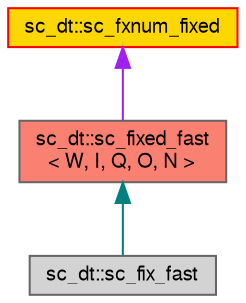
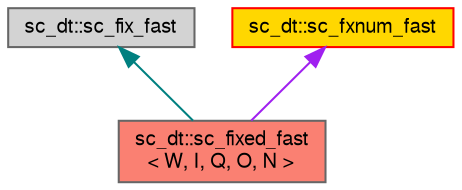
node "sc_dt::sc_fxnum_fixed": label "sc_dt::sc_fxnum_fixed" -> "sc_dt::sc_fxnum_fast"
edge "sc_dt::sc_fix_fast" -> "sc_dt::sc_fixed_fast < W, I, Q, O, N >": reversed
